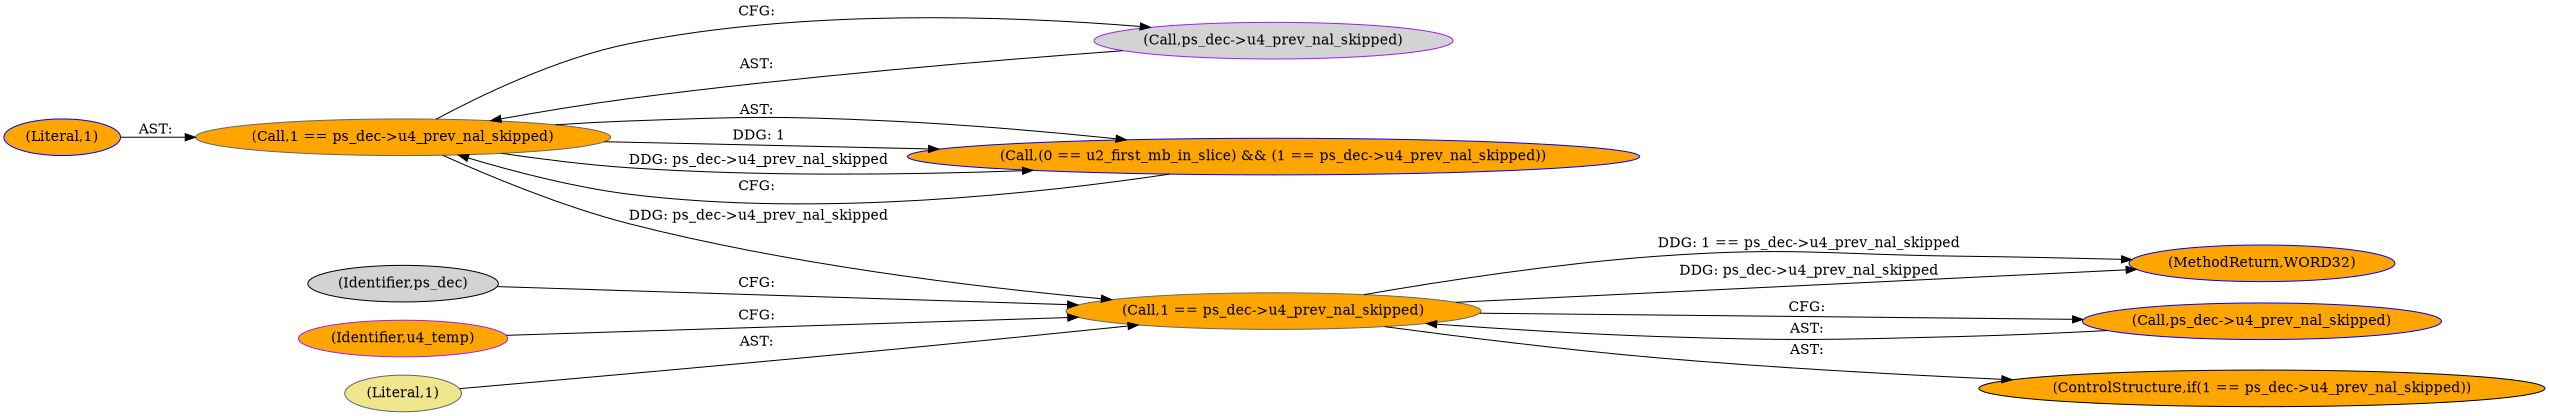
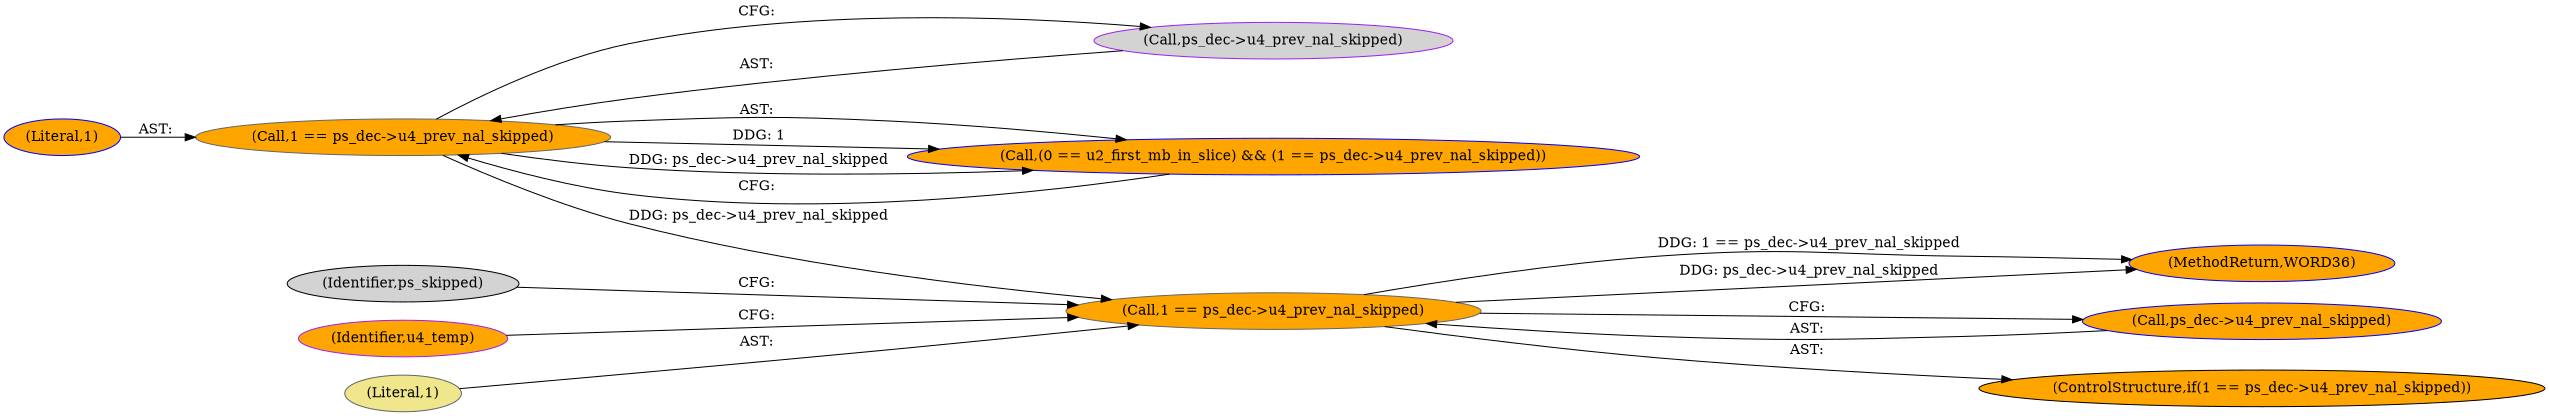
node "(MethodReturn,WORD32)": label "(MethodReturn,WORD32)" -> "(MethodReturn,WORD36)"
node "(Identifier,ps_dec)": label "(Identifier,ps_dec)" -> "(Identifier,ps_skipped)"
